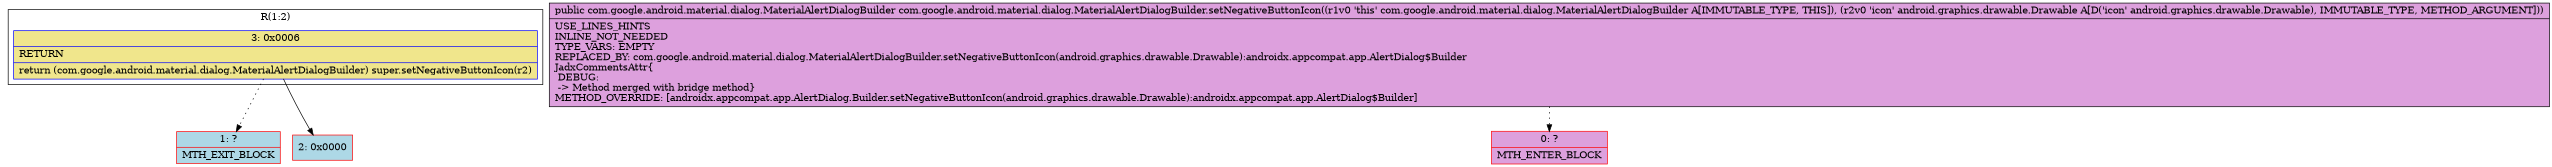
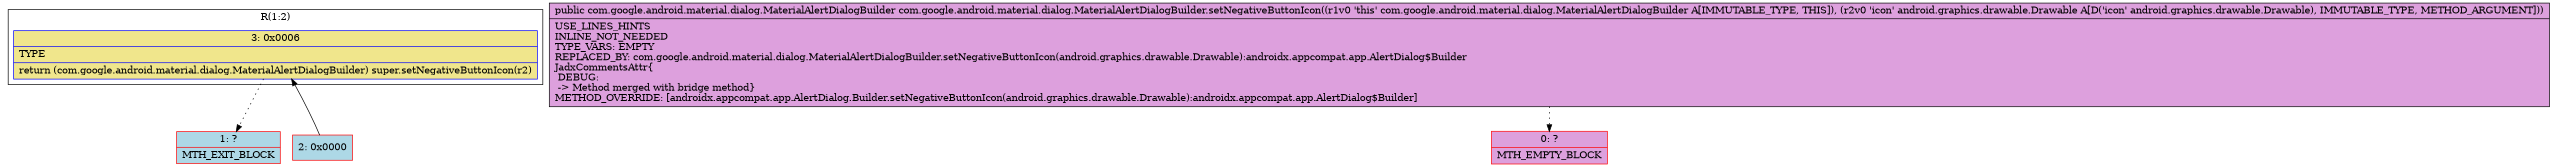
node "3: 0x0006": text "RETURN" -> "TYPE"
edge "3: 0x0006" -> "2: 0x0000": reversed
node "0: ?": text "MTH_ENTER_BLOCK" -> "MTH_EMPTY_BLOCK"
